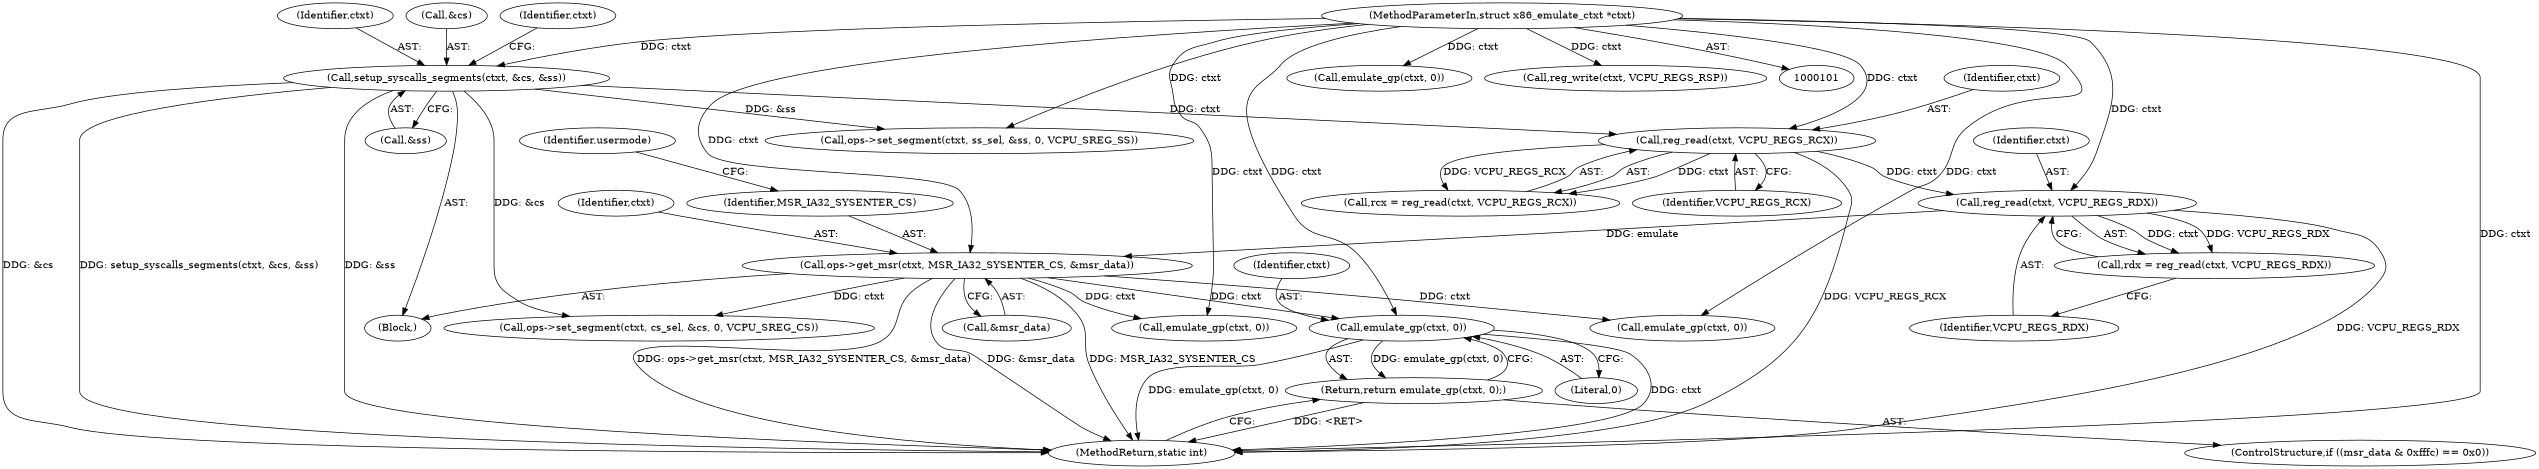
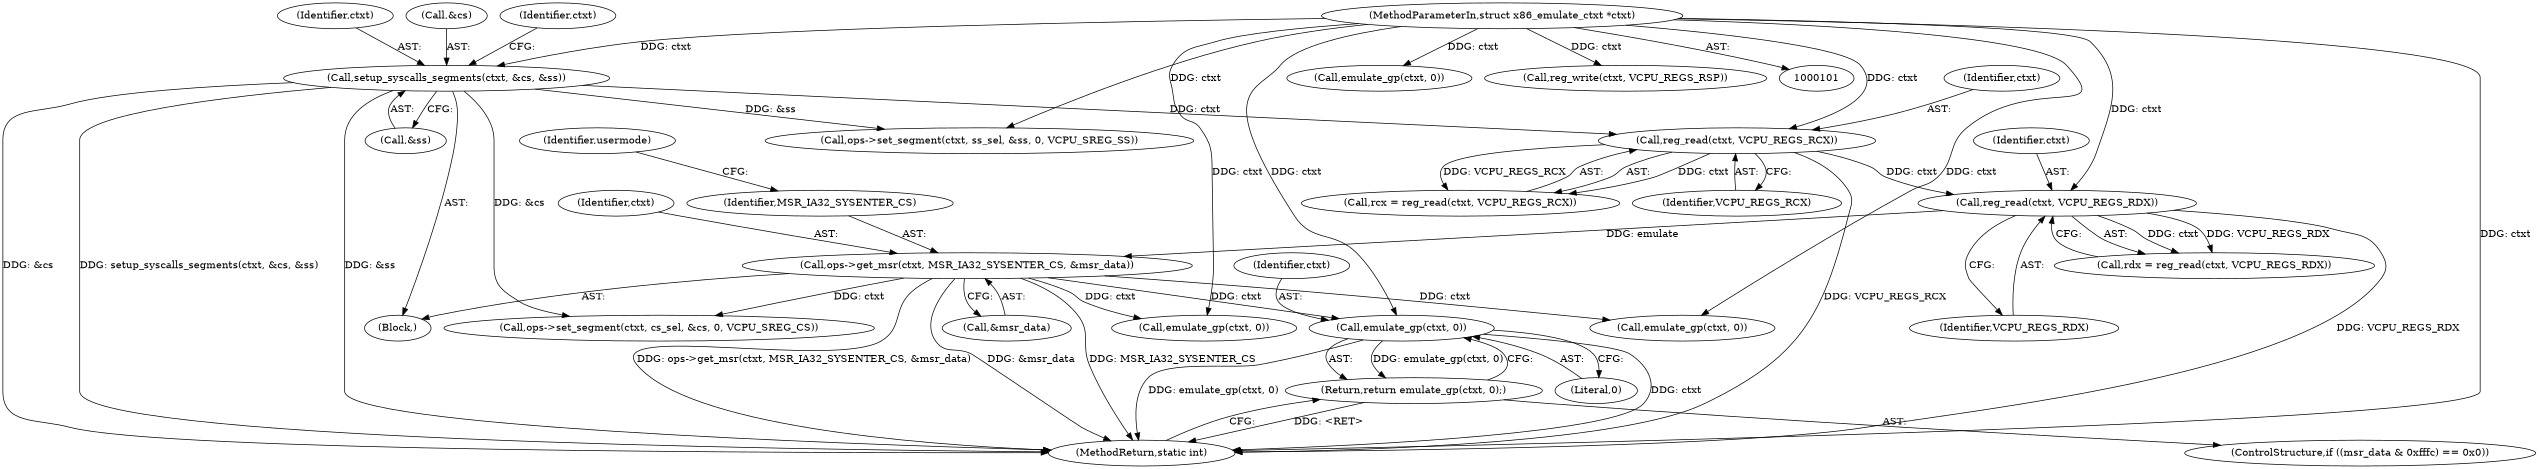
edge "(MethodParameterIn,struct x86_emulate_ctxt *ctxt)" -> "(Call,ops->get_msr(ctxt, MSR_IA32_SYSENTER_CS, &msr_data))": removed, label "DDG: ctxt"
edge "(Call,rdx = reg_read(ctxt, VCPU_REGS_RDX))" -> "(Identifier,VCPU_REGS_RDX)": now "(Call,reg_read(ctxt, VCPU_REGS_RDX))" -> "(Identifier,VCPU_REGS_RDX)"
